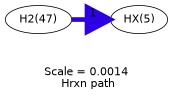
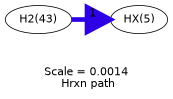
node "H2(47)": label "H2(47)" -> "H2(43)"
